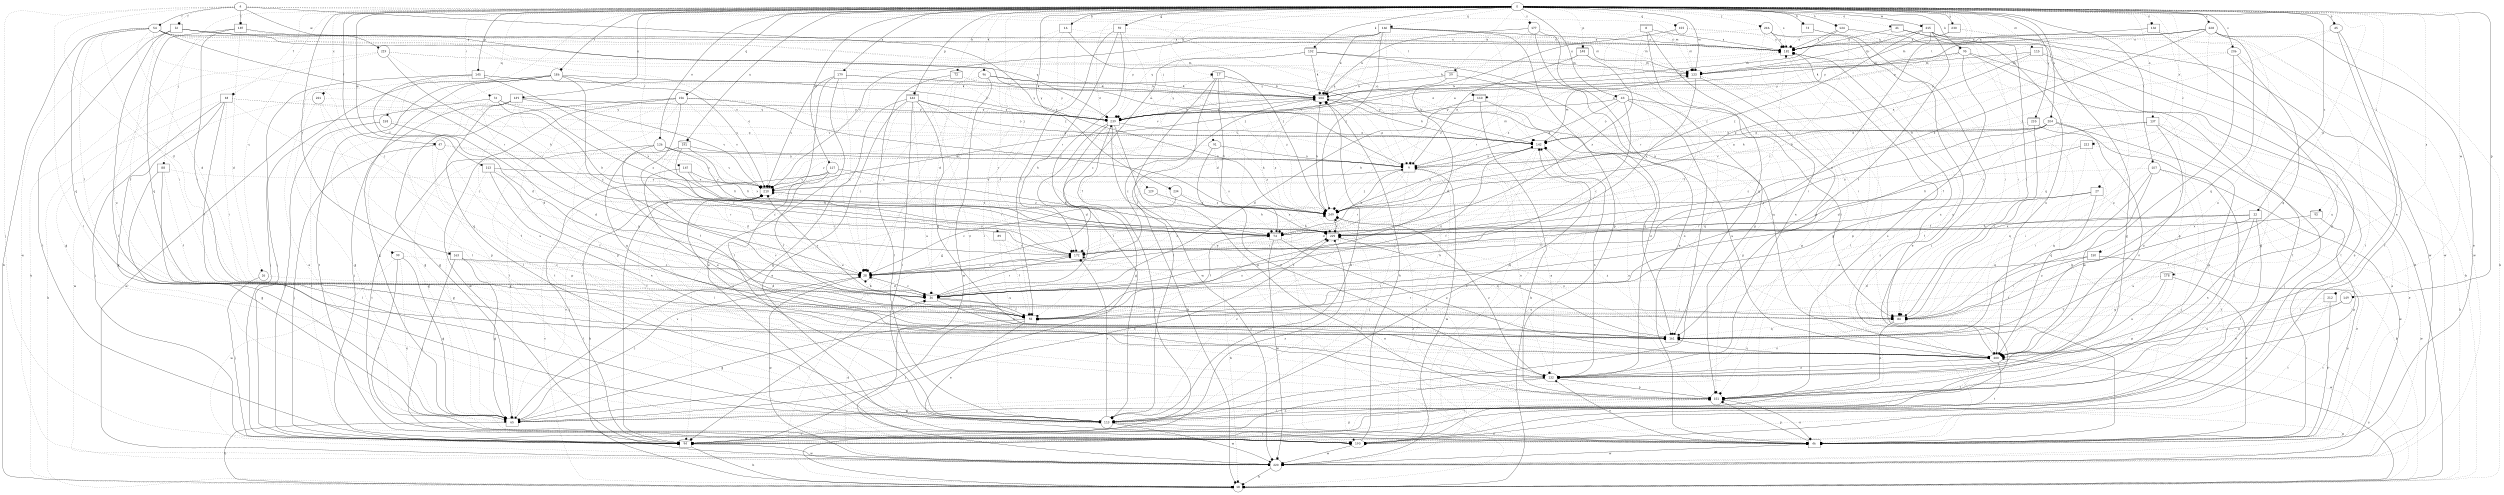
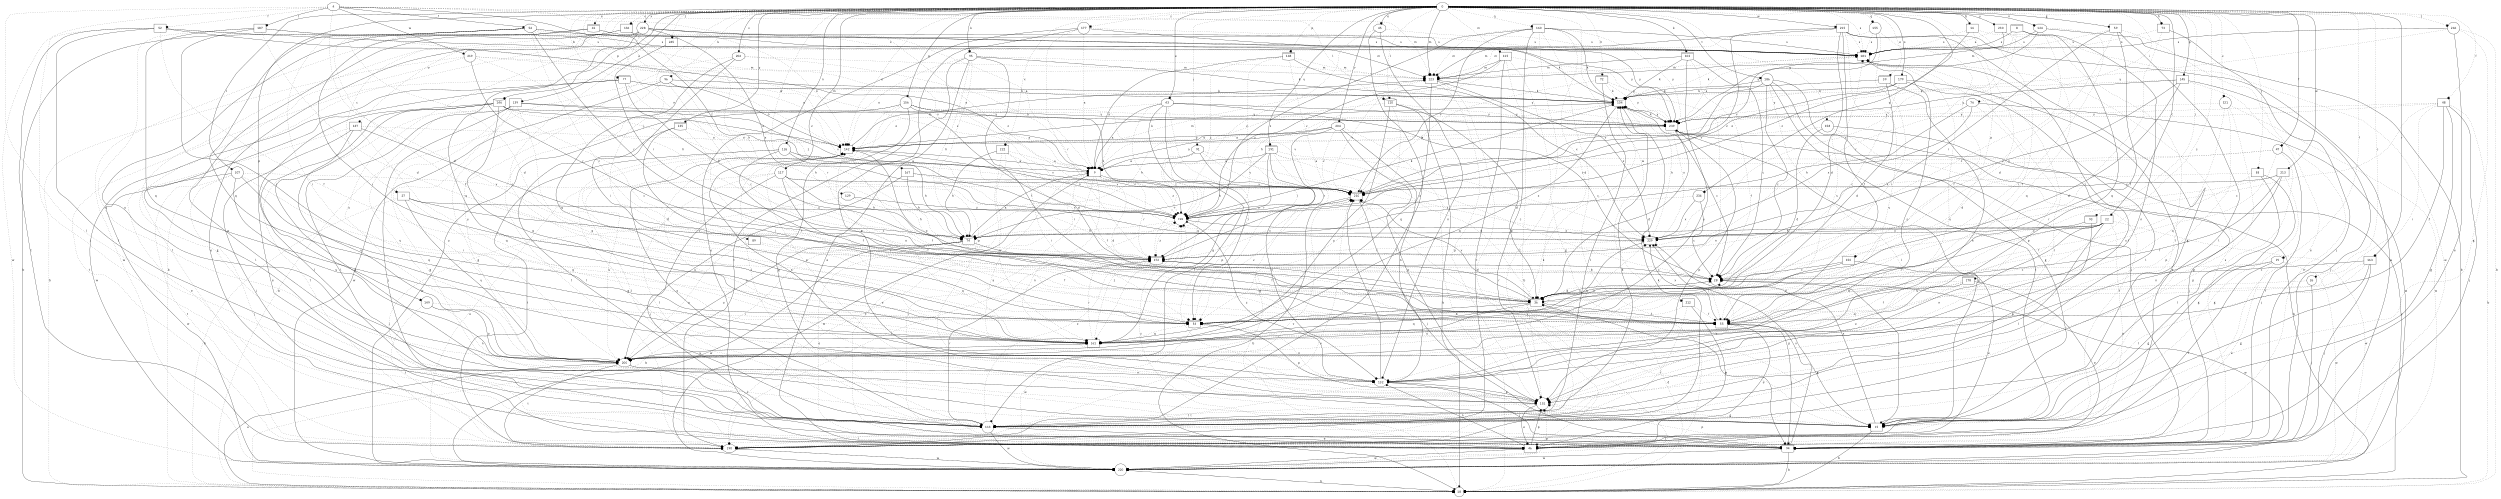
node "245": added
